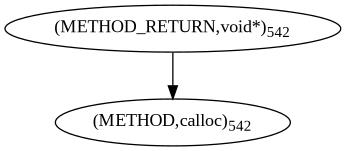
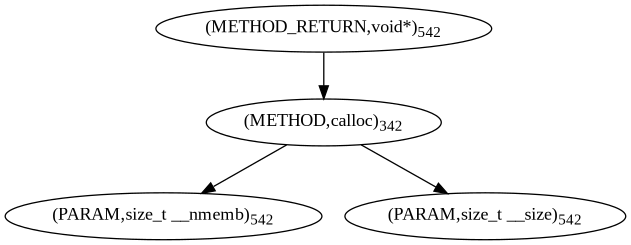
node "(METHOD,calloc)": text "542" -> "342"
node "(PARAM,size_t __nmemb)": added
node "(PARAM,size_t __size)": added
